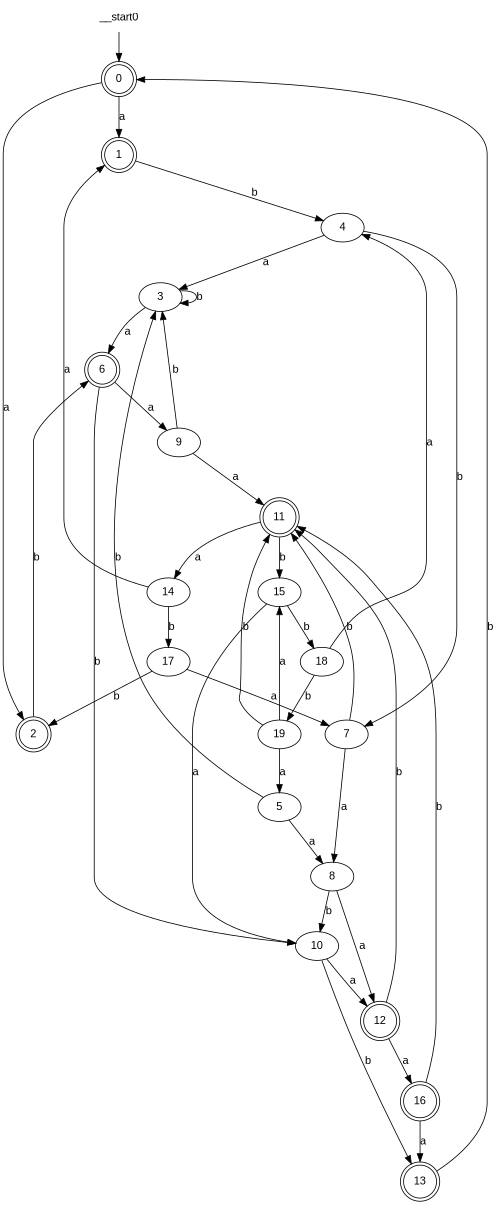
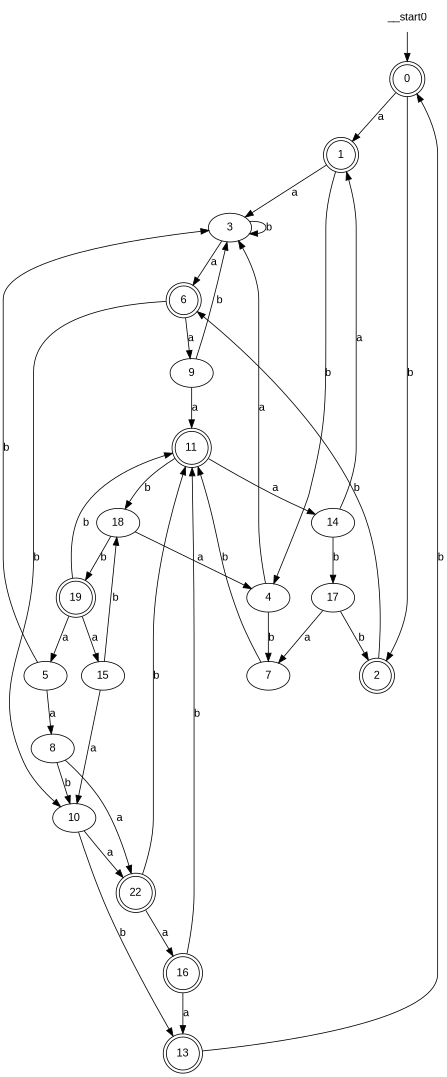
edge "1" -> "3": added, label "a"
edge "0" -> "2": label "a" -> "b"
edge "11" -> "15": now "11" -> "18"
node "19": shape ellipse -> doublecircle
edge "7" -> "8": removed, label "a"
node "12": label "12" -> "22"
